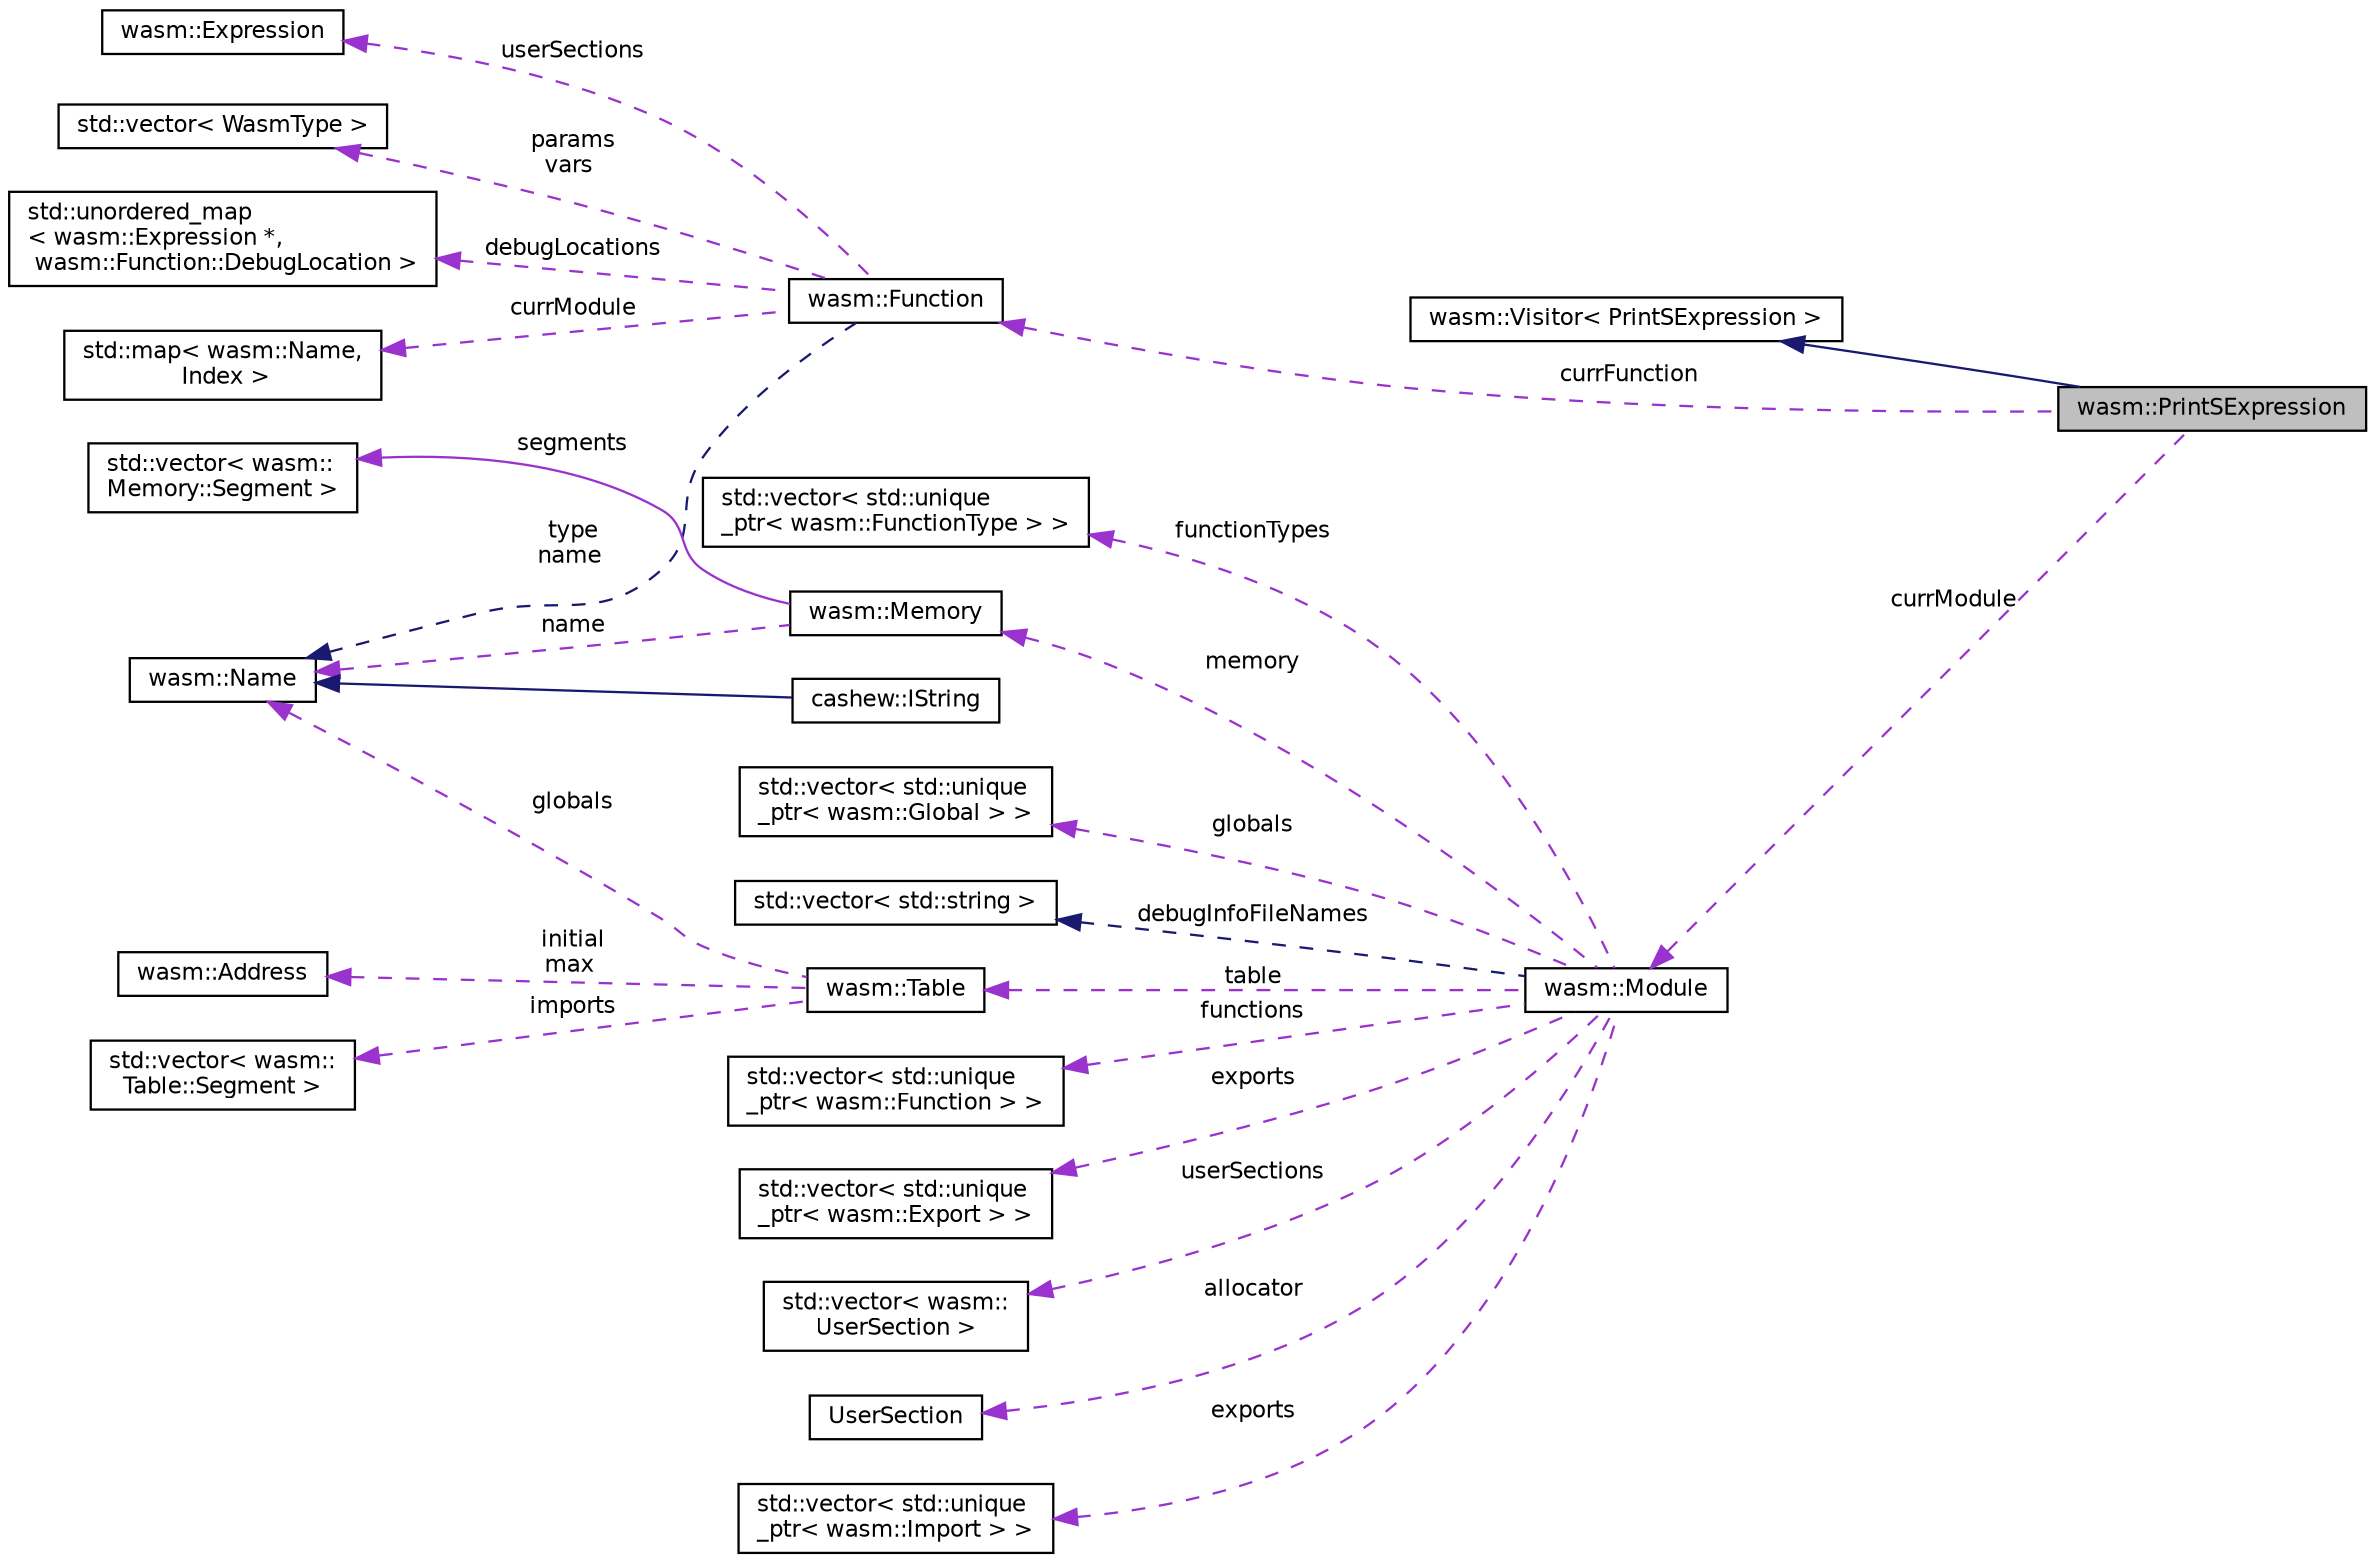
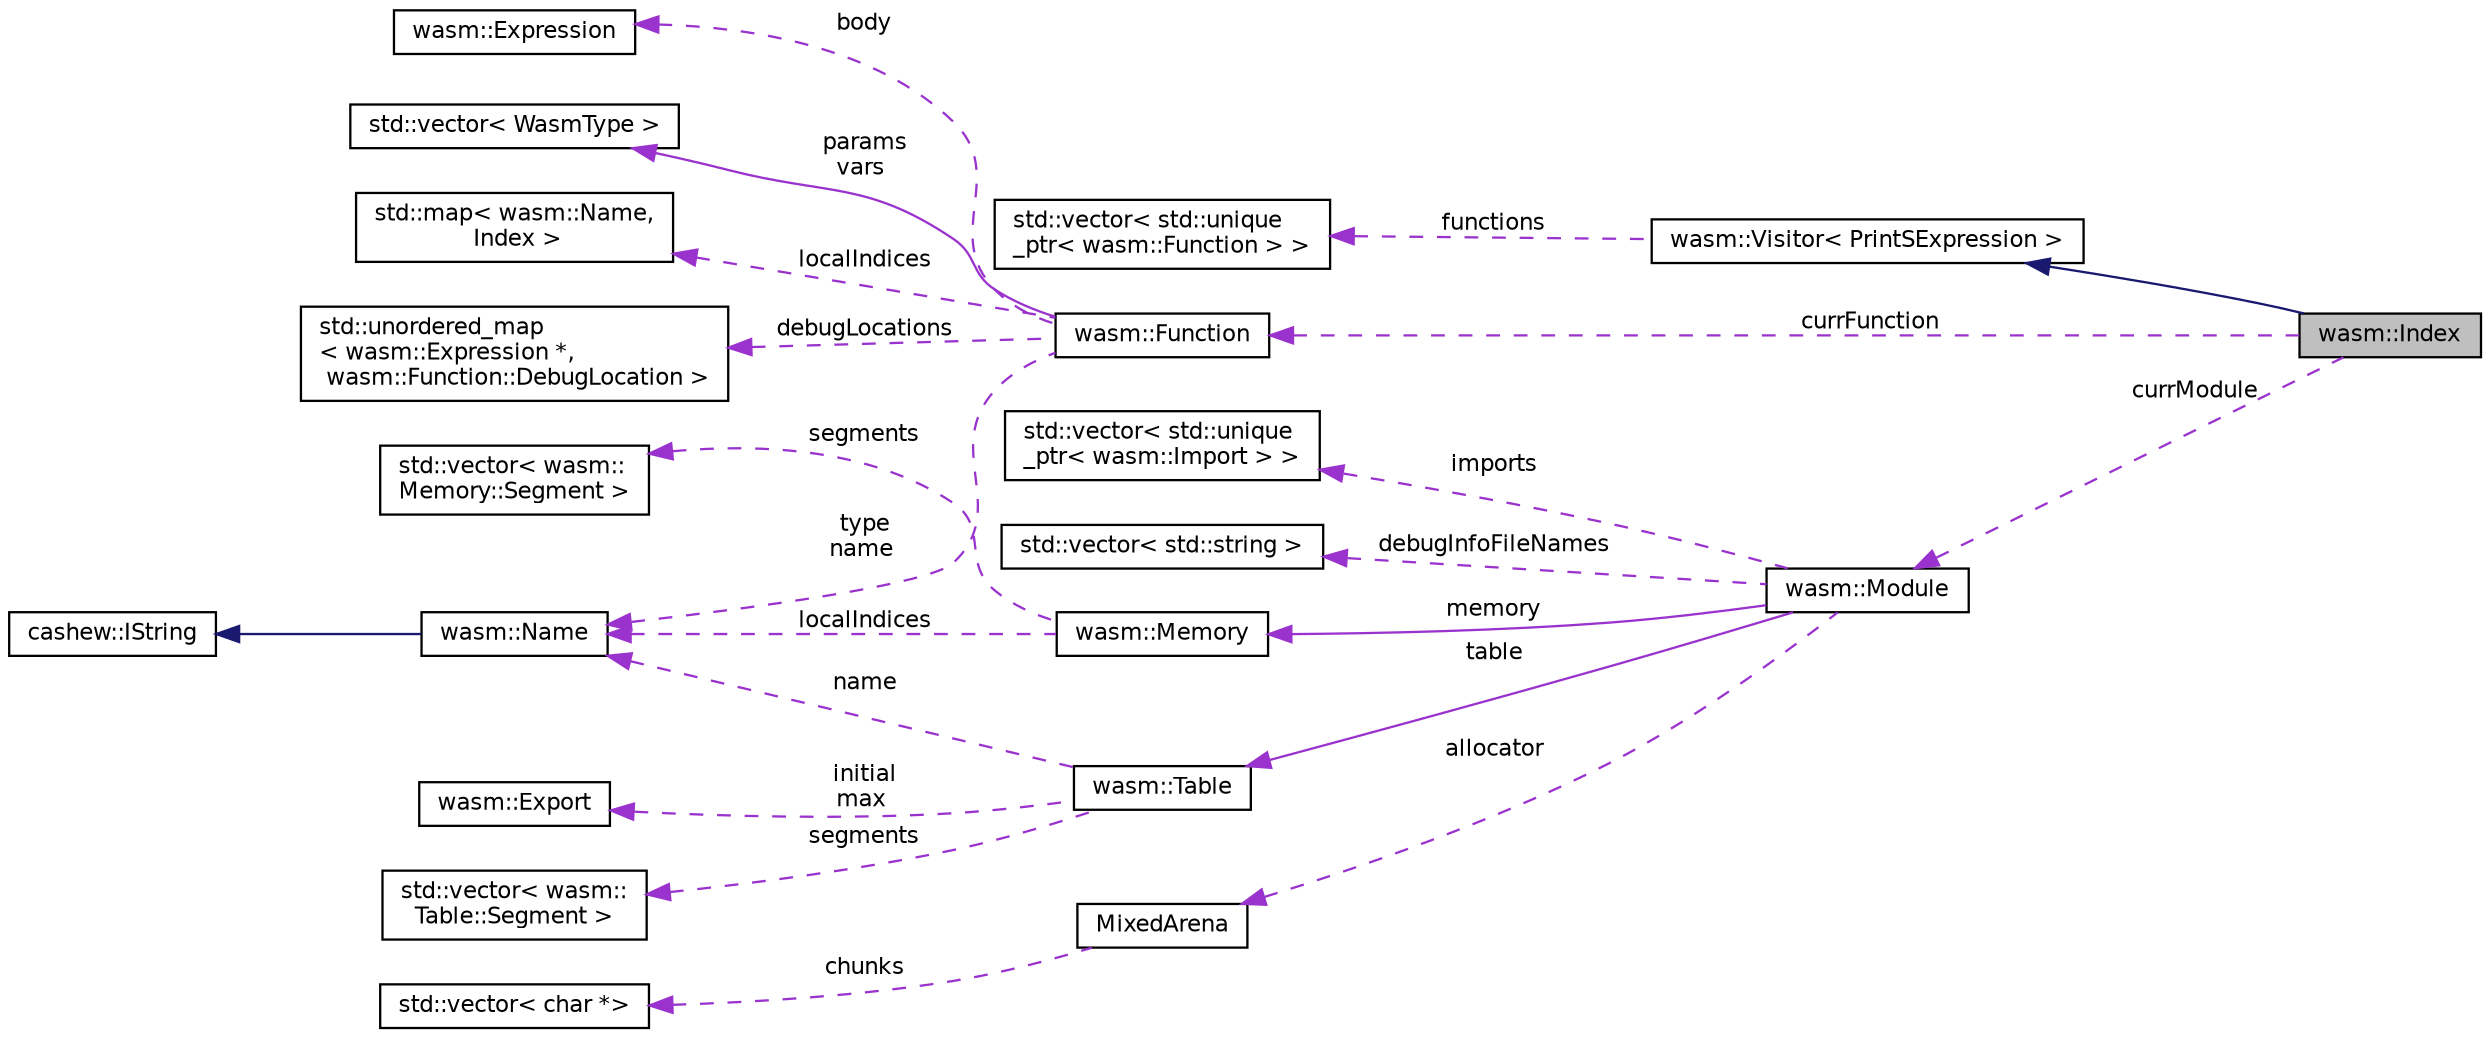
edge "wasm::Function" -> "wasm::Expression": label " userSections" -> " body"
edge "wasm::Function" -> "std::vector< WasmType >": style dashed -> solid
edge "wasm::Function" -> "std::map< wasm::Name, Index >": label " currModule" -> " localIndices"
node "wasm::PrintSExpression": label "wasm::PrintSExpression" -> "wasm::Index"
edge "wasm::Memory" -> "std::vector< wasm:: Memory::Segment >": style solid -> dashed
node "std::vector< std::unique _ptr< wasm::FunctionType > >": removed
edge "wasm::Function" -> "wasm::Name": color midnightblue -> darkorchid3
edge "wasm::Memory" -> "wasm::Name": label " name" -> " localIndices"
edge "cashew::IString" -> "wasm::Name": reversed
edge "wasm::Module" -> "wasm::Memory": style dashed -> solid
node "std::vector< std::unique _ptr< wasm::Global > >": removed
edge "wasm::Table" -> "wasm::Name": label " globals" -> " name"
edge "wasm::Module" -> "std::vector< std::string >": color midnightblue -> darkorchid3
node "wasm::Address": label "wasm::Address" -> "wasm::Export"
edge "wasm::Module" -> "wasm::Table": style dashed -> solid
node "std::vector< char *>": added
edge "wasm::Table" -> "std::vector< wasm:: Table::Segment >": label " imports" -> " segments"
edge "wasm::Module" -> "std::vector< std::unique _ptr< wasm::Function > >": now "wasm::Visitor< PrintSExpression >" -> "std::vector< std::unique _ptr< wasm::Function > >"
node "std::vector< std::unique _ptr< wasm::Export > >": removed
node "std::vector< wasm:: UserSection >": removed
edge "wasm::Module" -> "std::vector< std::unique _ptr< wasm::Import > >": label " exports" -> " imports"
node "UserSection": label "UserSection" -> "MixedArena"
